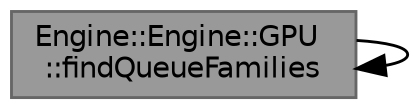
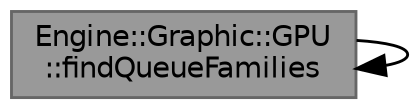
node "Engine::Engine::GPU ::findQueueFamilies": label "Engine::Engine::GPU ::findQueueFamilies" -> "Engine::Graphic::GPU ::findQueueFamilies"
